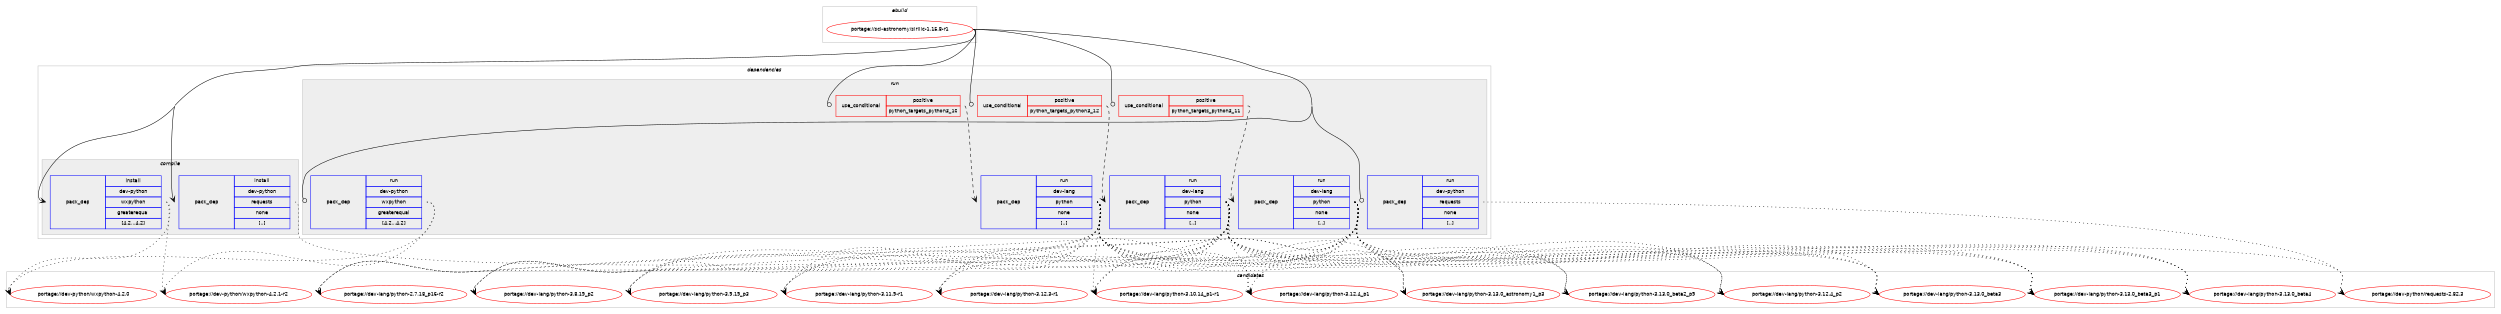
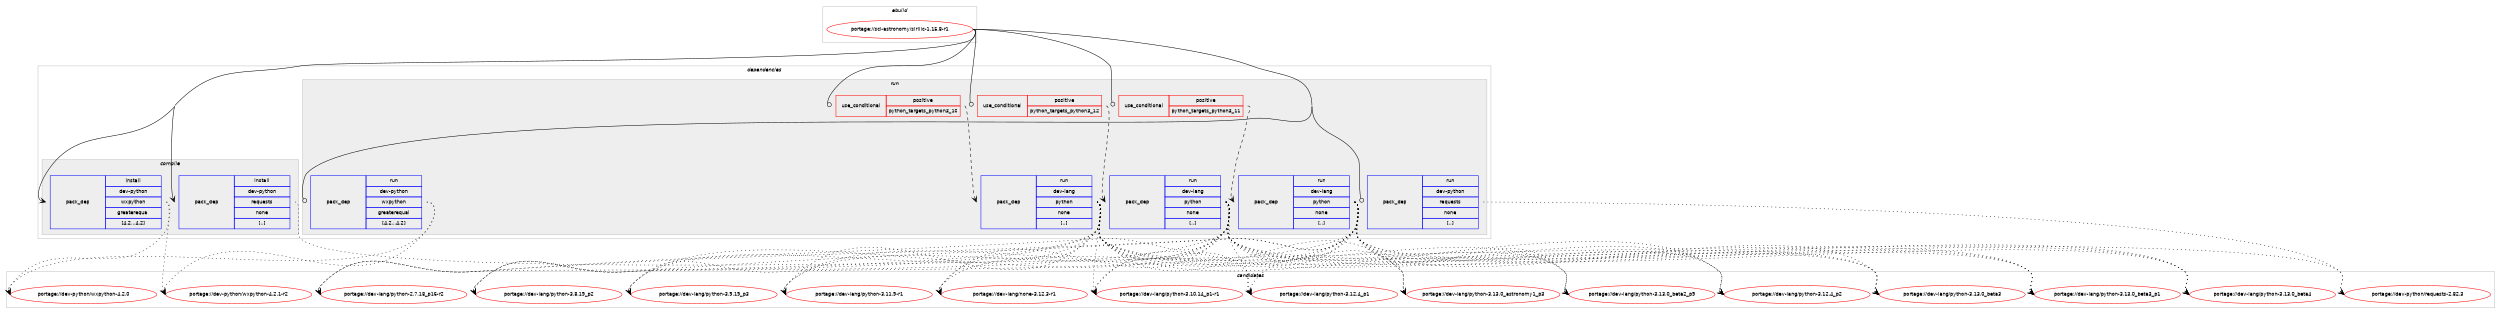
node "portage://dev-lang/python-3.12.3-r1": label "portage://dev-lang/python-3.12.3-r1" -> "portage://dev-lang/none-3.12.3-r1"
